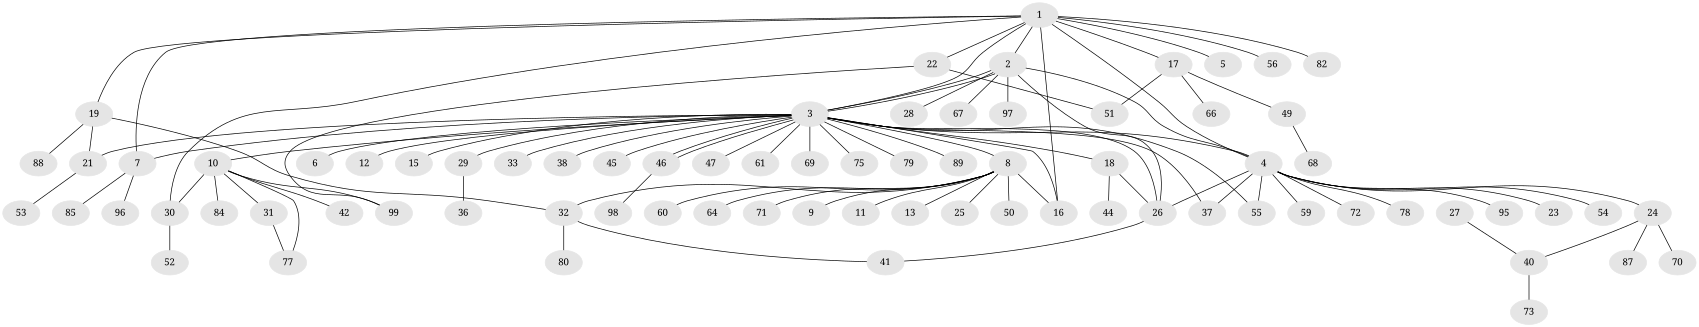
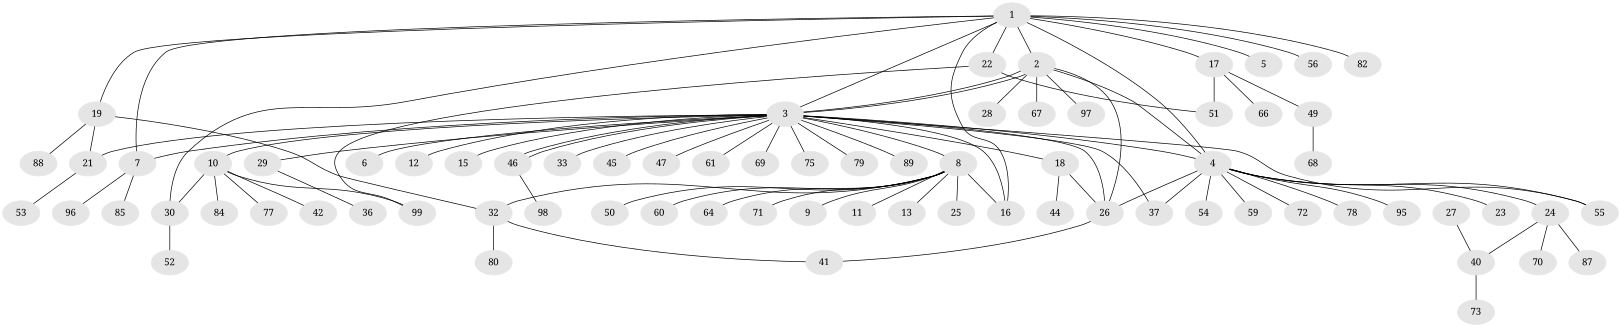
node "38": removed
node "31": removed
